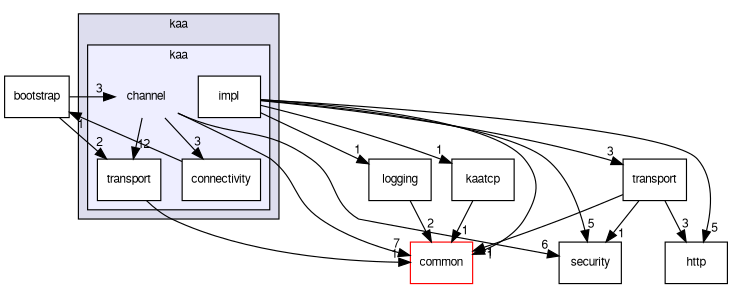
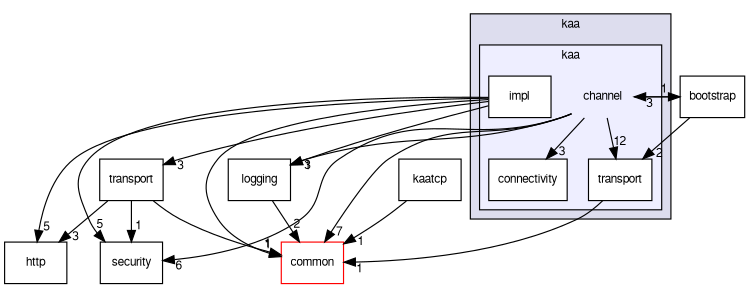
edge "impl" -> "kaatcp": removed
edge "connectivity" -> "bootstrap": now "channel" -> "bootstrap"
edge "channel" -> "logging": added
